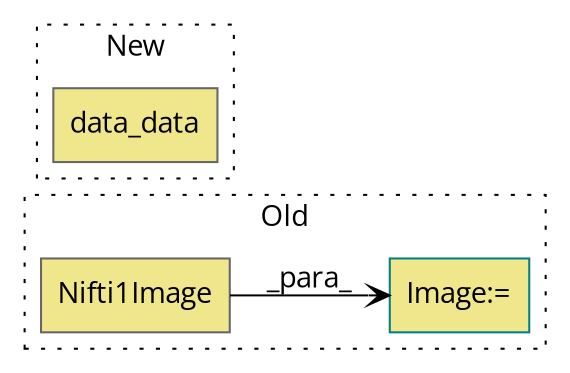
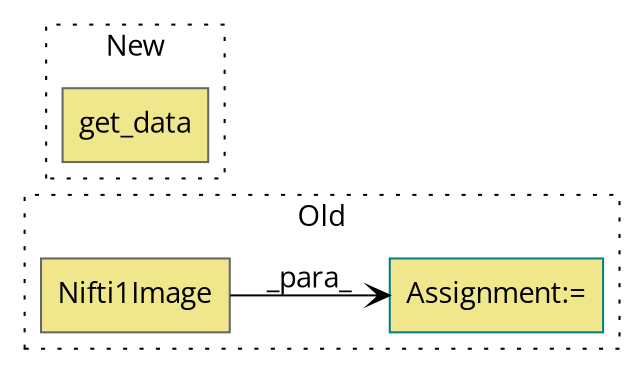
node "data_data": label "data_data" -> "get_data"
node "Image:=": label "Image:=" -> "Assignment:="
